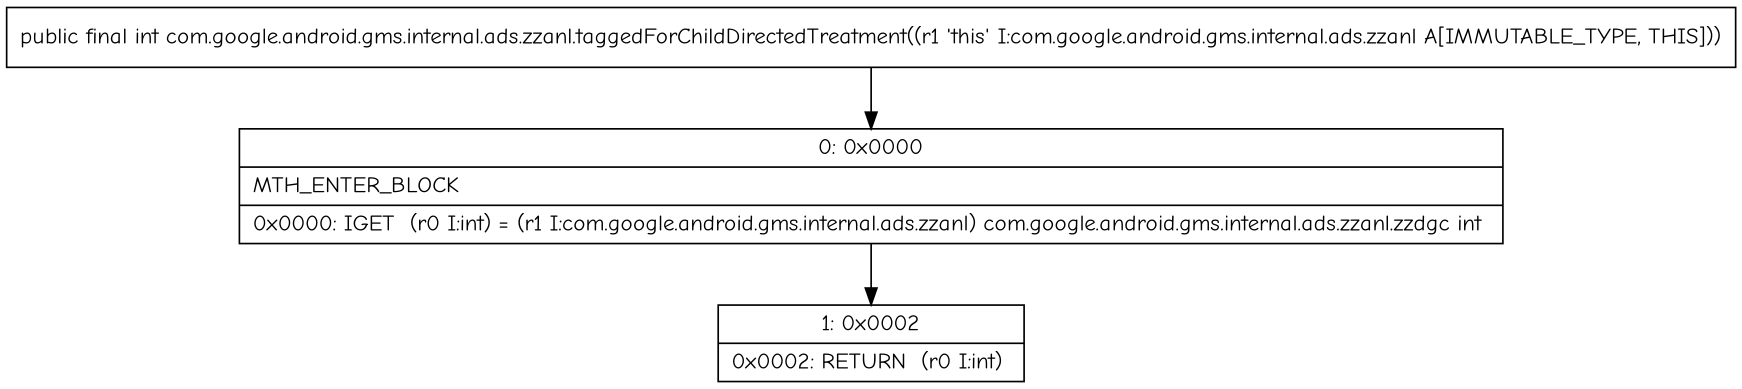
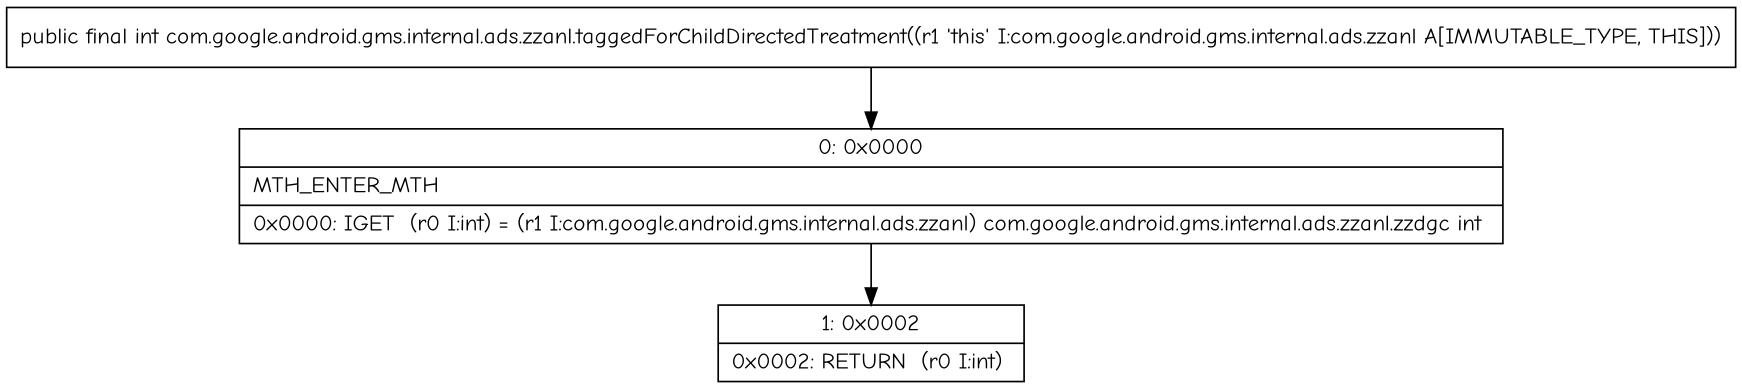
node "0: 0x0000": text "MTH_ENTER_BLOCK" -> "MTH_ENTER_MTH"
